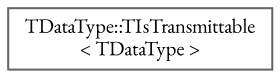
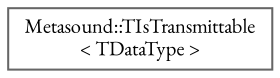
node "TDataType::TIsTransmittable < TDataType >": label "TDataType::TIsTransmittable < TDataType >" -> "Metasound::TIsTransmittable < TDataType >"
